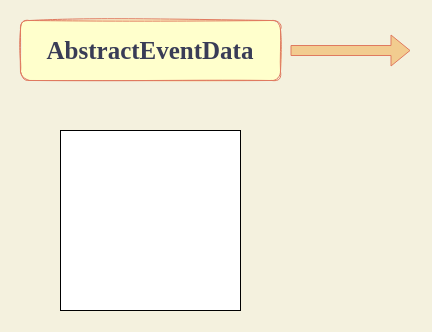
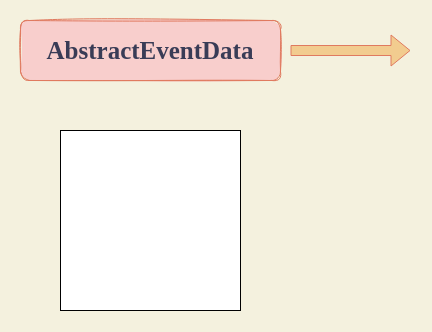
node "AbstractEventData": fillcolor #ffffcc -> #f8cecc
